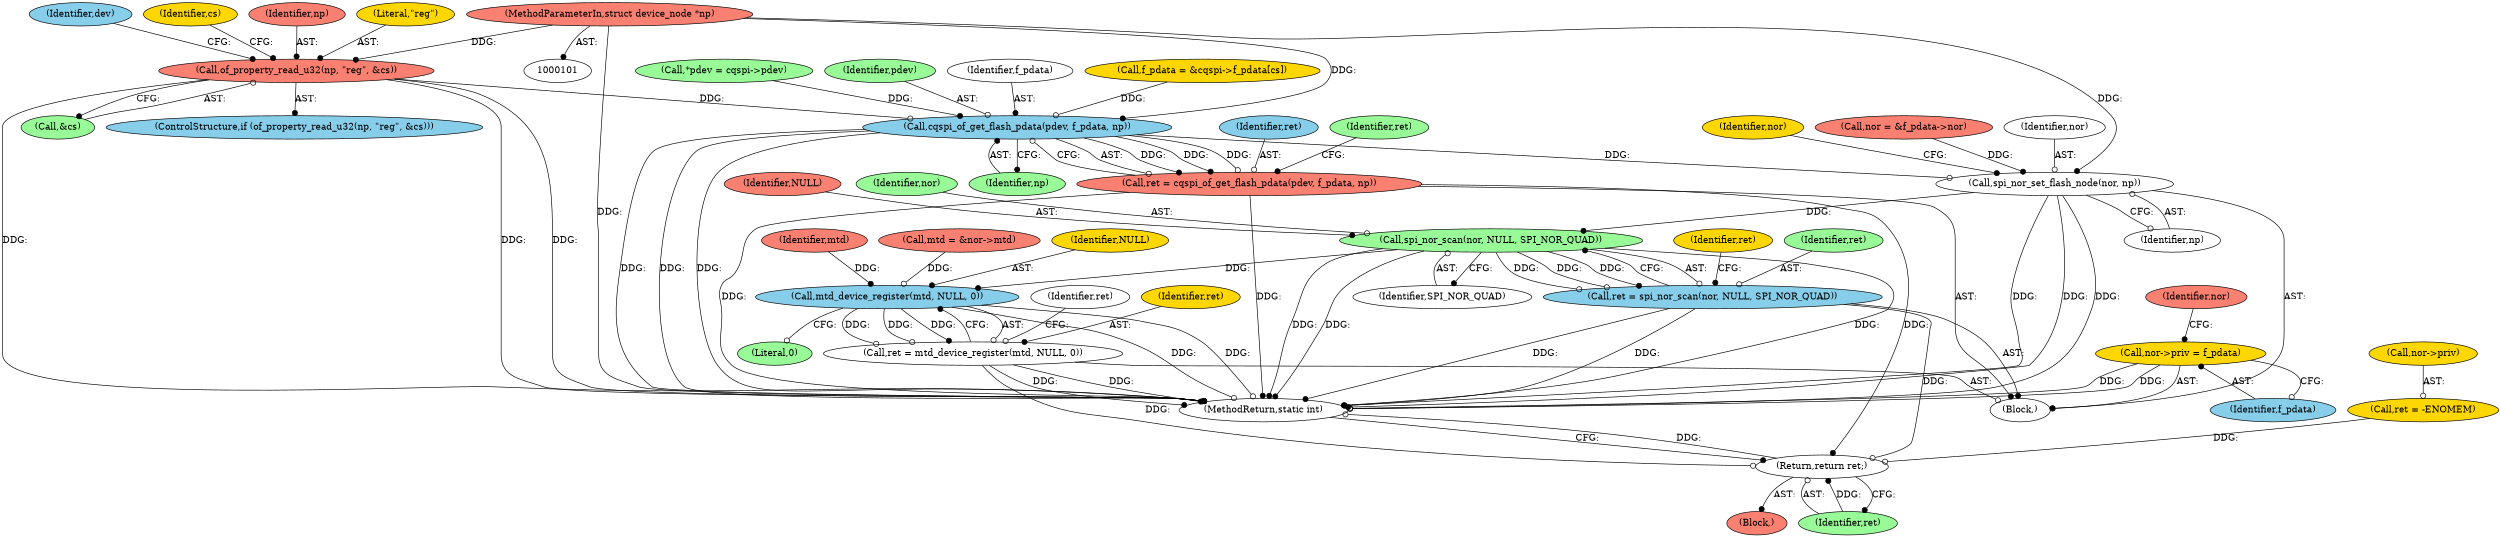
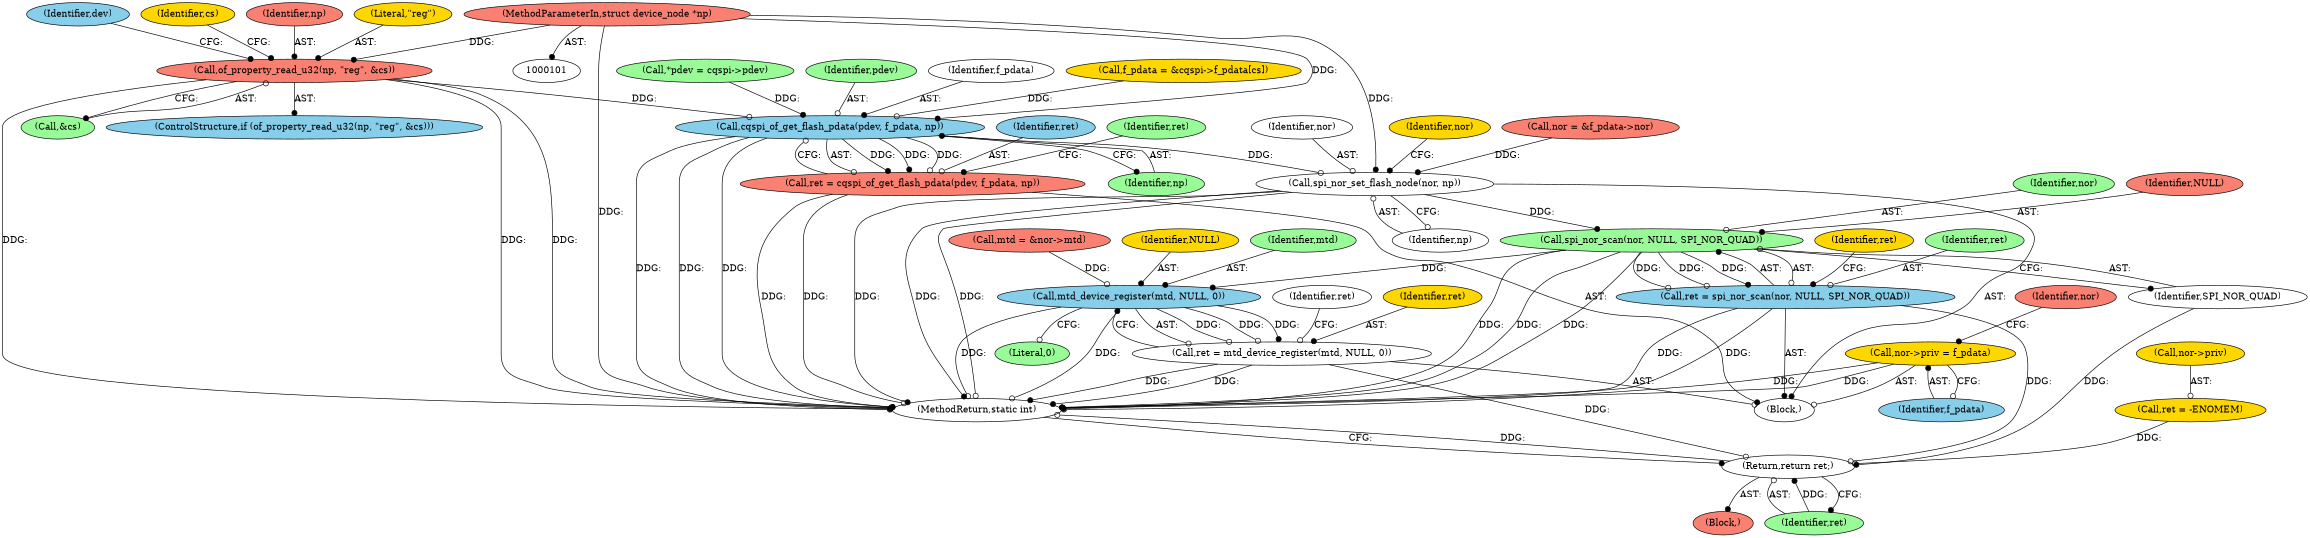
edge "(Call,ret = cqspi_of_get_flash_pdata(pdev, f_pdata, np))" -> "(Return,return ret;)": now "(Identifier,SPI_NOR_QUAD)" -> "(Return,return ret;)"
node "(Identifier,mtd)": fillcolor salmon -> palegreen
edge "(Identifier,mtd)" -> "(Call,mtd_device_register(mtd, NULL, 0))": label "DDG: " -> "AST: "
edge "(Call,ret = spi_nor_scan(nor, NULL, SPI_NOR_QUAD))" -> "(Call,spi_nor_scan(nor, NULL, SPI_NOR_QUAD))": label "CFG: " -> "AST: "
